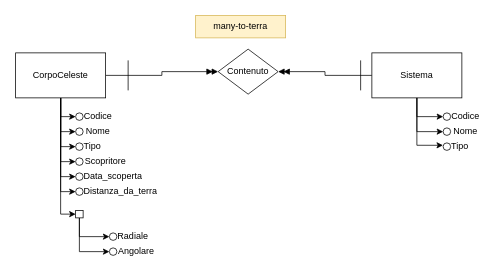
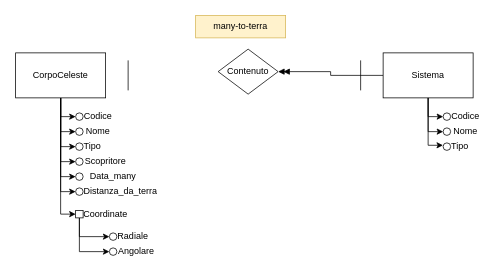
edge "CorpoCeleste" -> "Contenuto": removed
node "Sistema": moved (417, 75) -> (428, 75)
node "Data_scoperta": label "Data_scoperta" -> "Data_many"
node "Coordinate": added
